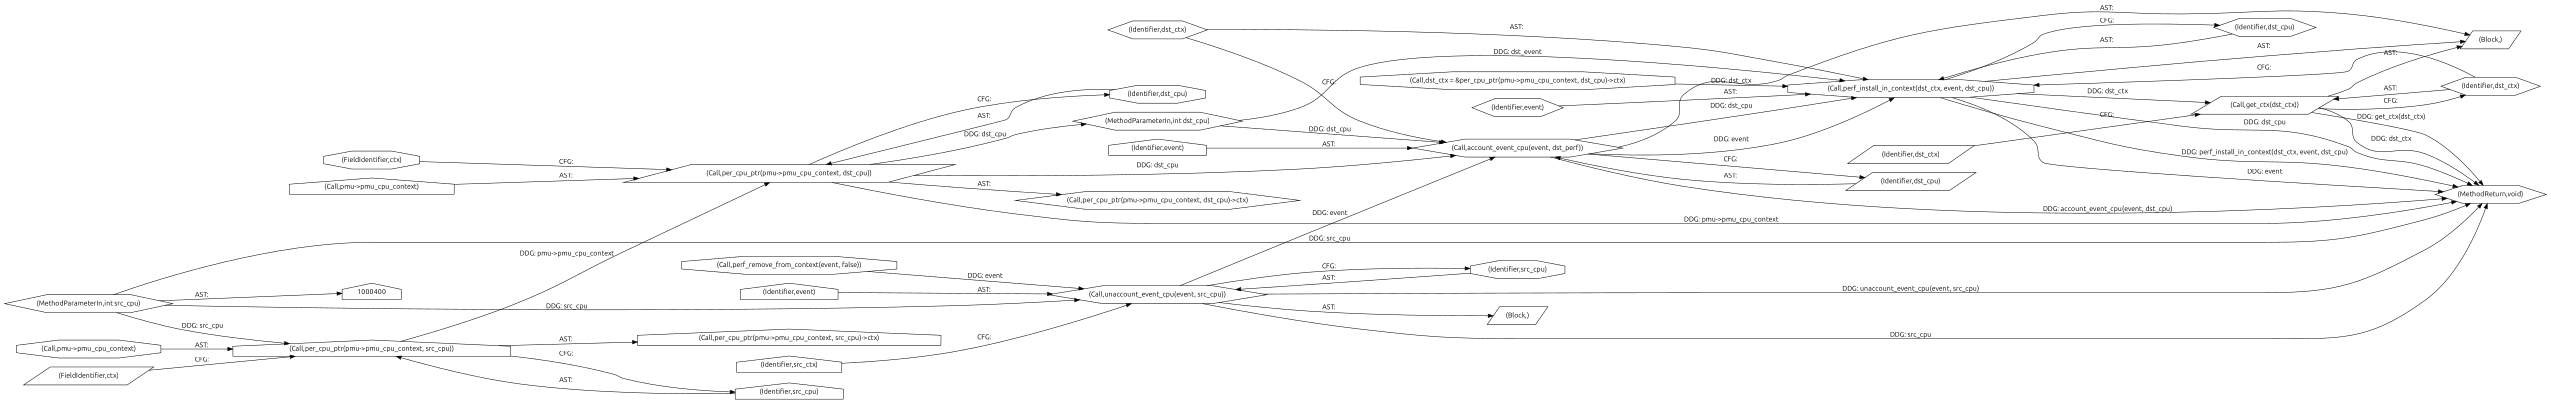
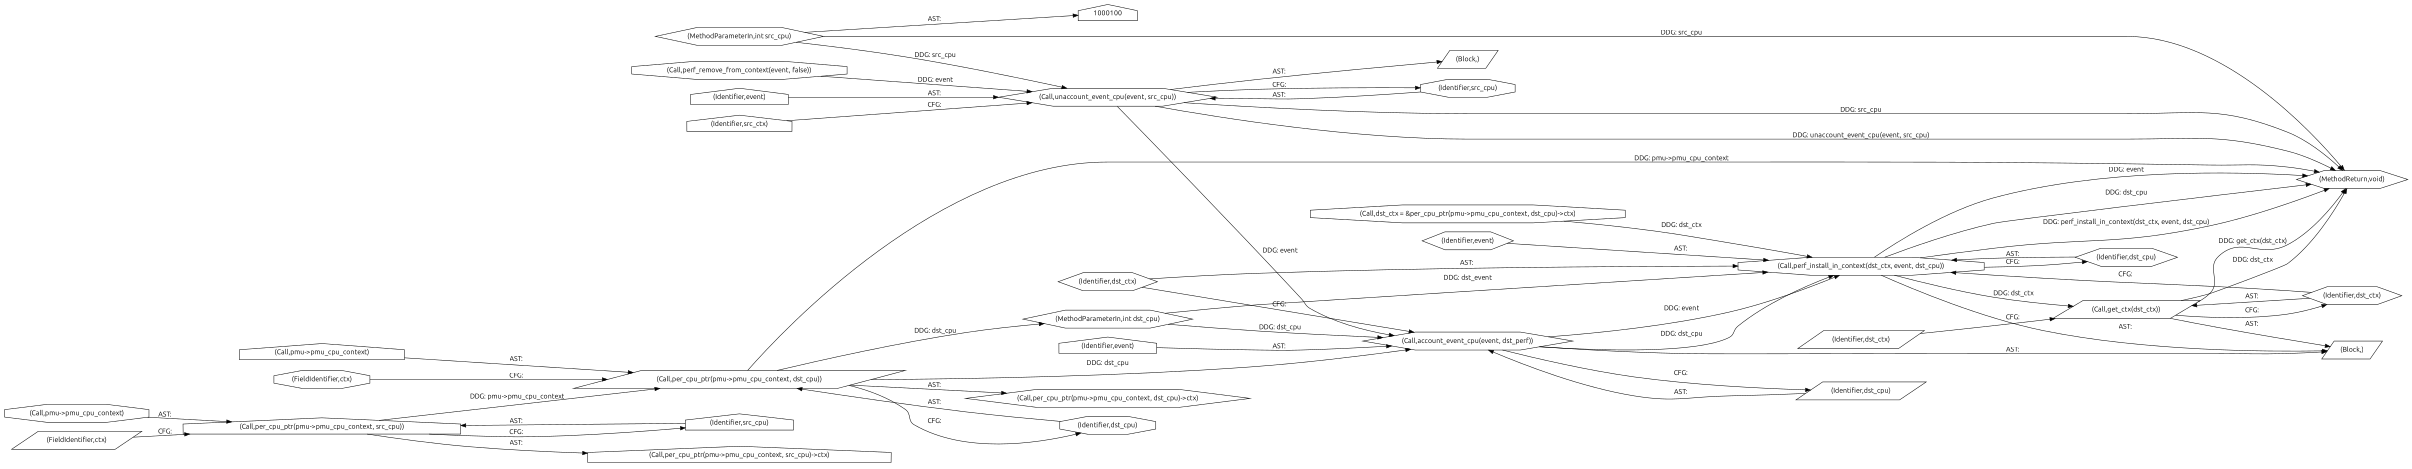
edge "(Call,account_event_cpu(event, dst_perf))" -> "(MethodReturn,void)": removed, label "DDG: account_event_cpu(event, dst_cpu)"
node "1000400": label "1000400" -> "1000100"
edge "(MethodParameterIn,int src_cpu)" -> "(Call,per_cpu_ptr(pmu->pmu_cpu_context, src_cpu))": removed, label "DDG: src_cpu"
